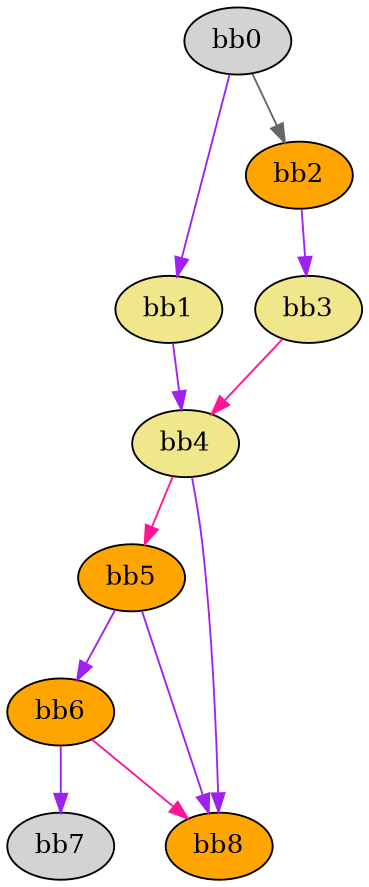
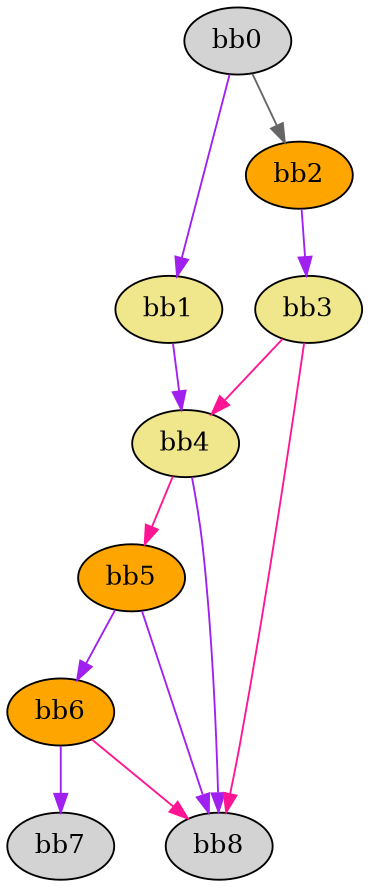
edge "bb3" -> "bb8": added
node "bb8": fillcolor orange -> lightgrey
